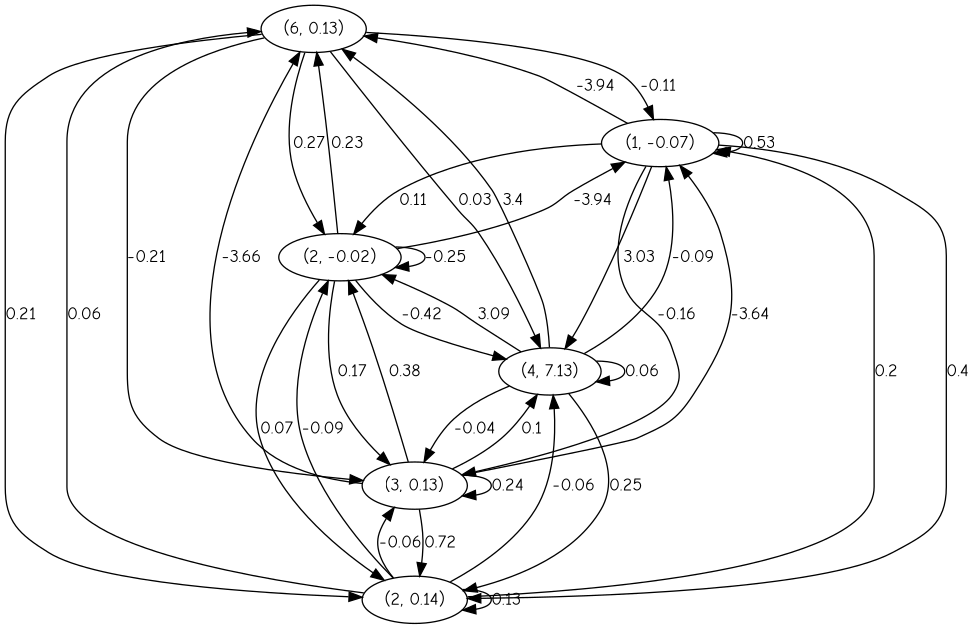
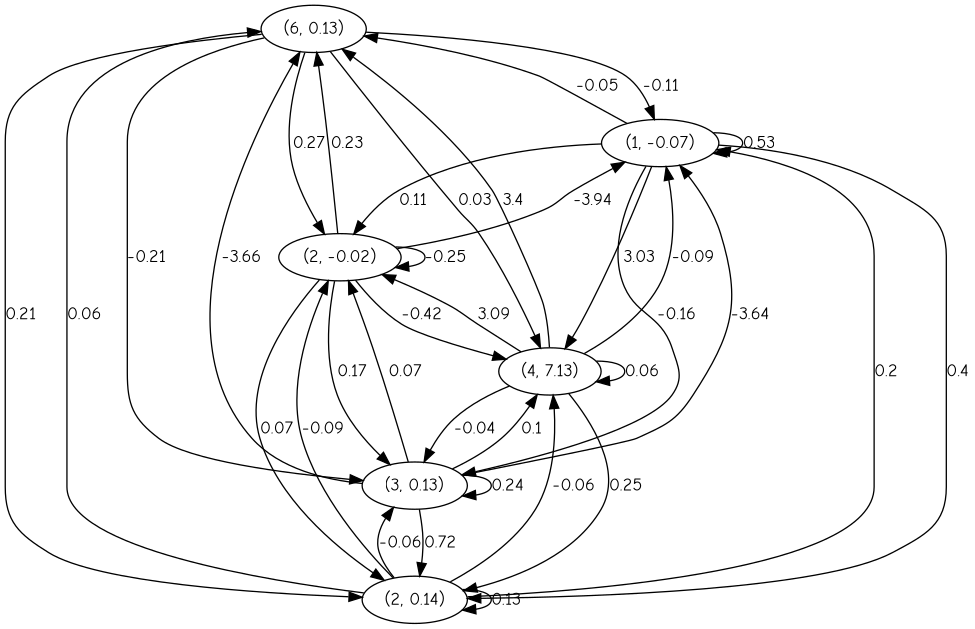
edge "(1, -0.07)" -> "(6, 0.13)": label "-3.94" -> "-0.05"
edge "(3, 0.13)" -> "(2, -0.02)": label "0.38" -> "0.07"
